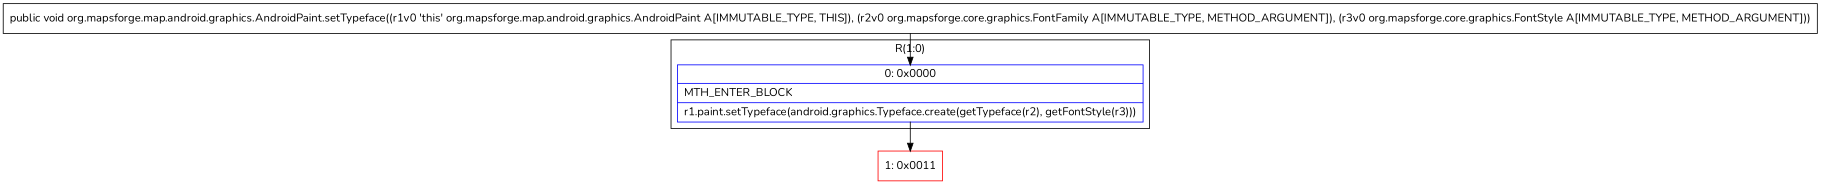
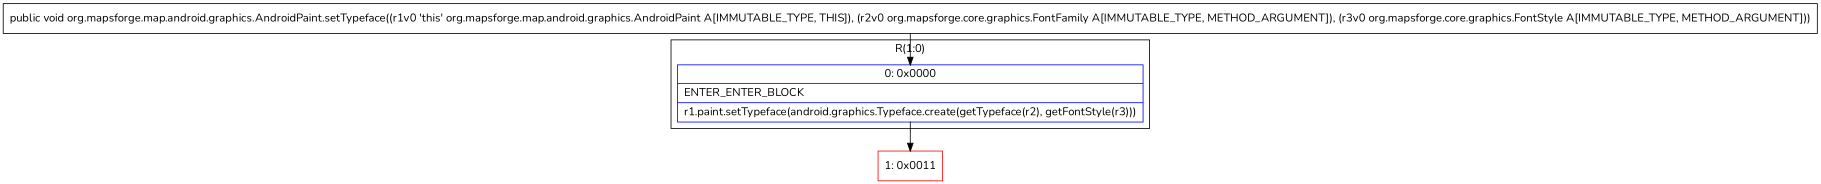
node "0: 0x0000": text "MTH_ENTER_BLOCK" -> "ENTER_ENTER_BLOCK"
